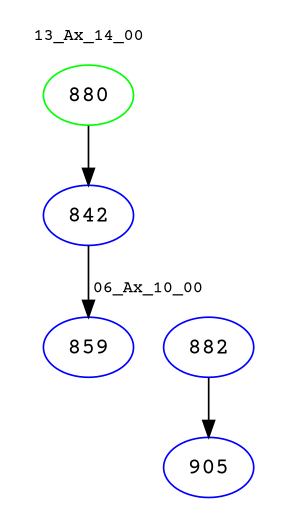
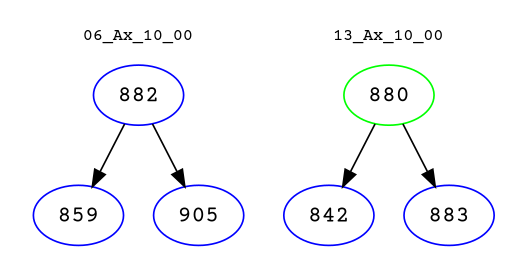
cluster "13_Ax_14_00": label "13_Ax_14_00" -> "13_Ax_10_00"
node "883": added
edge "842" -> "859": now "882" -> "859"
